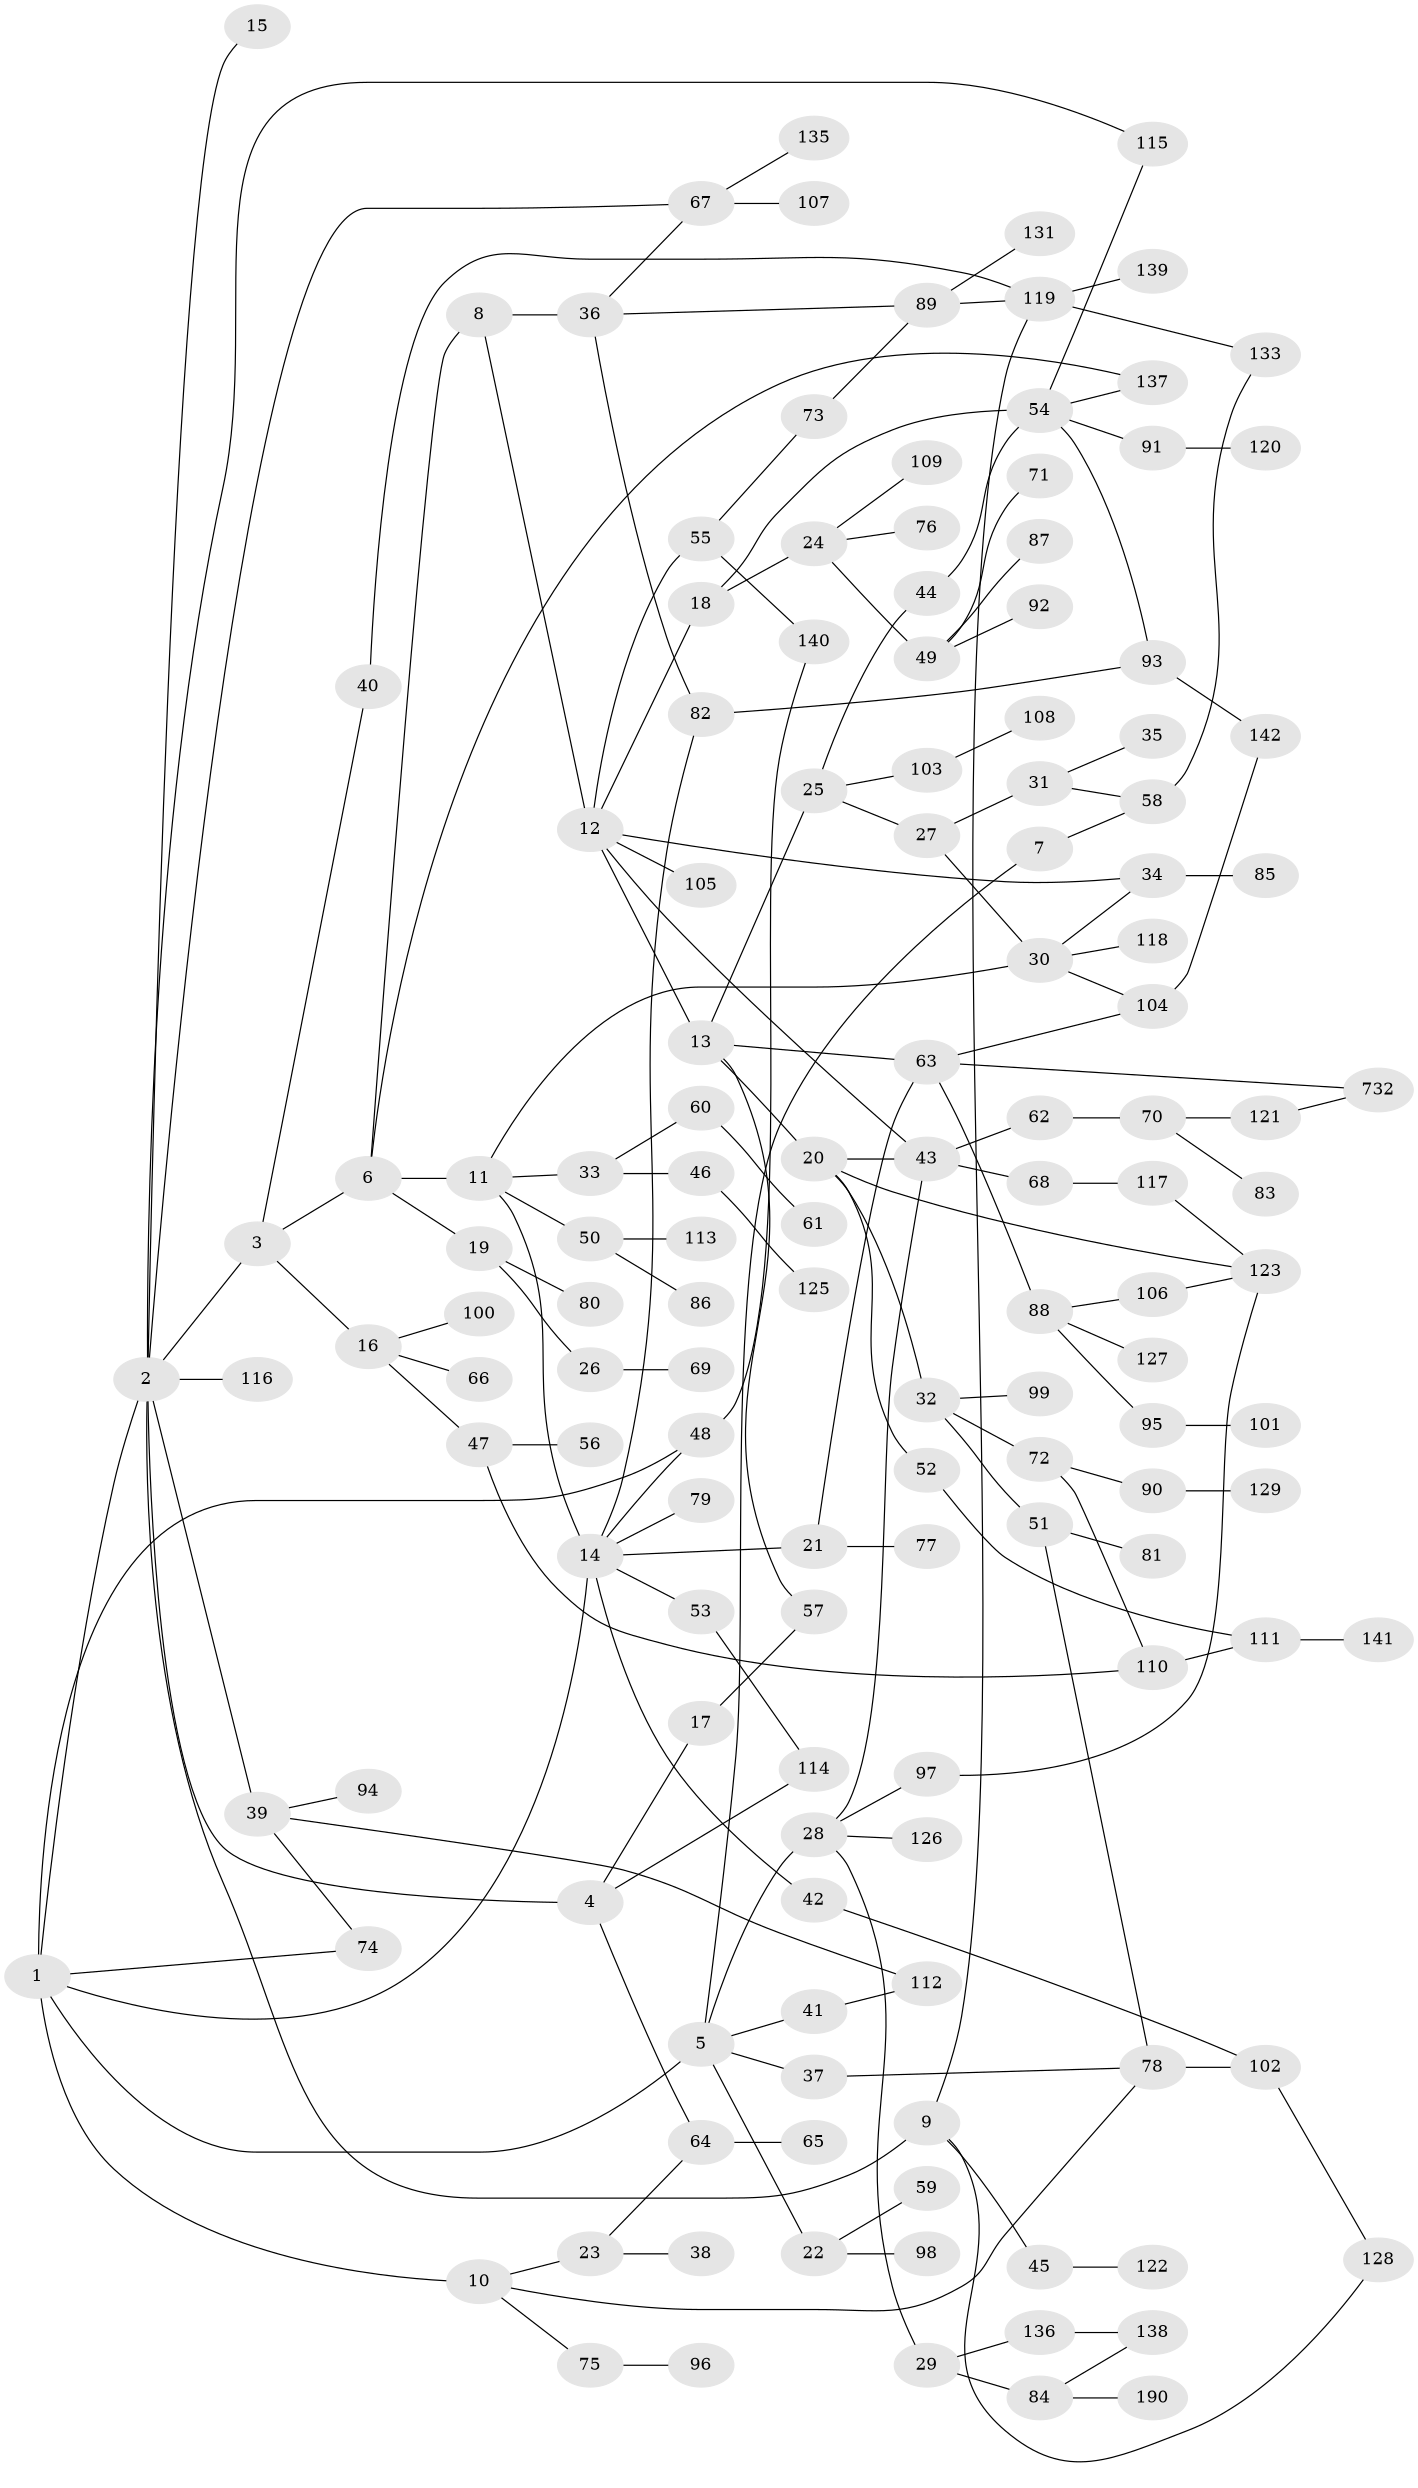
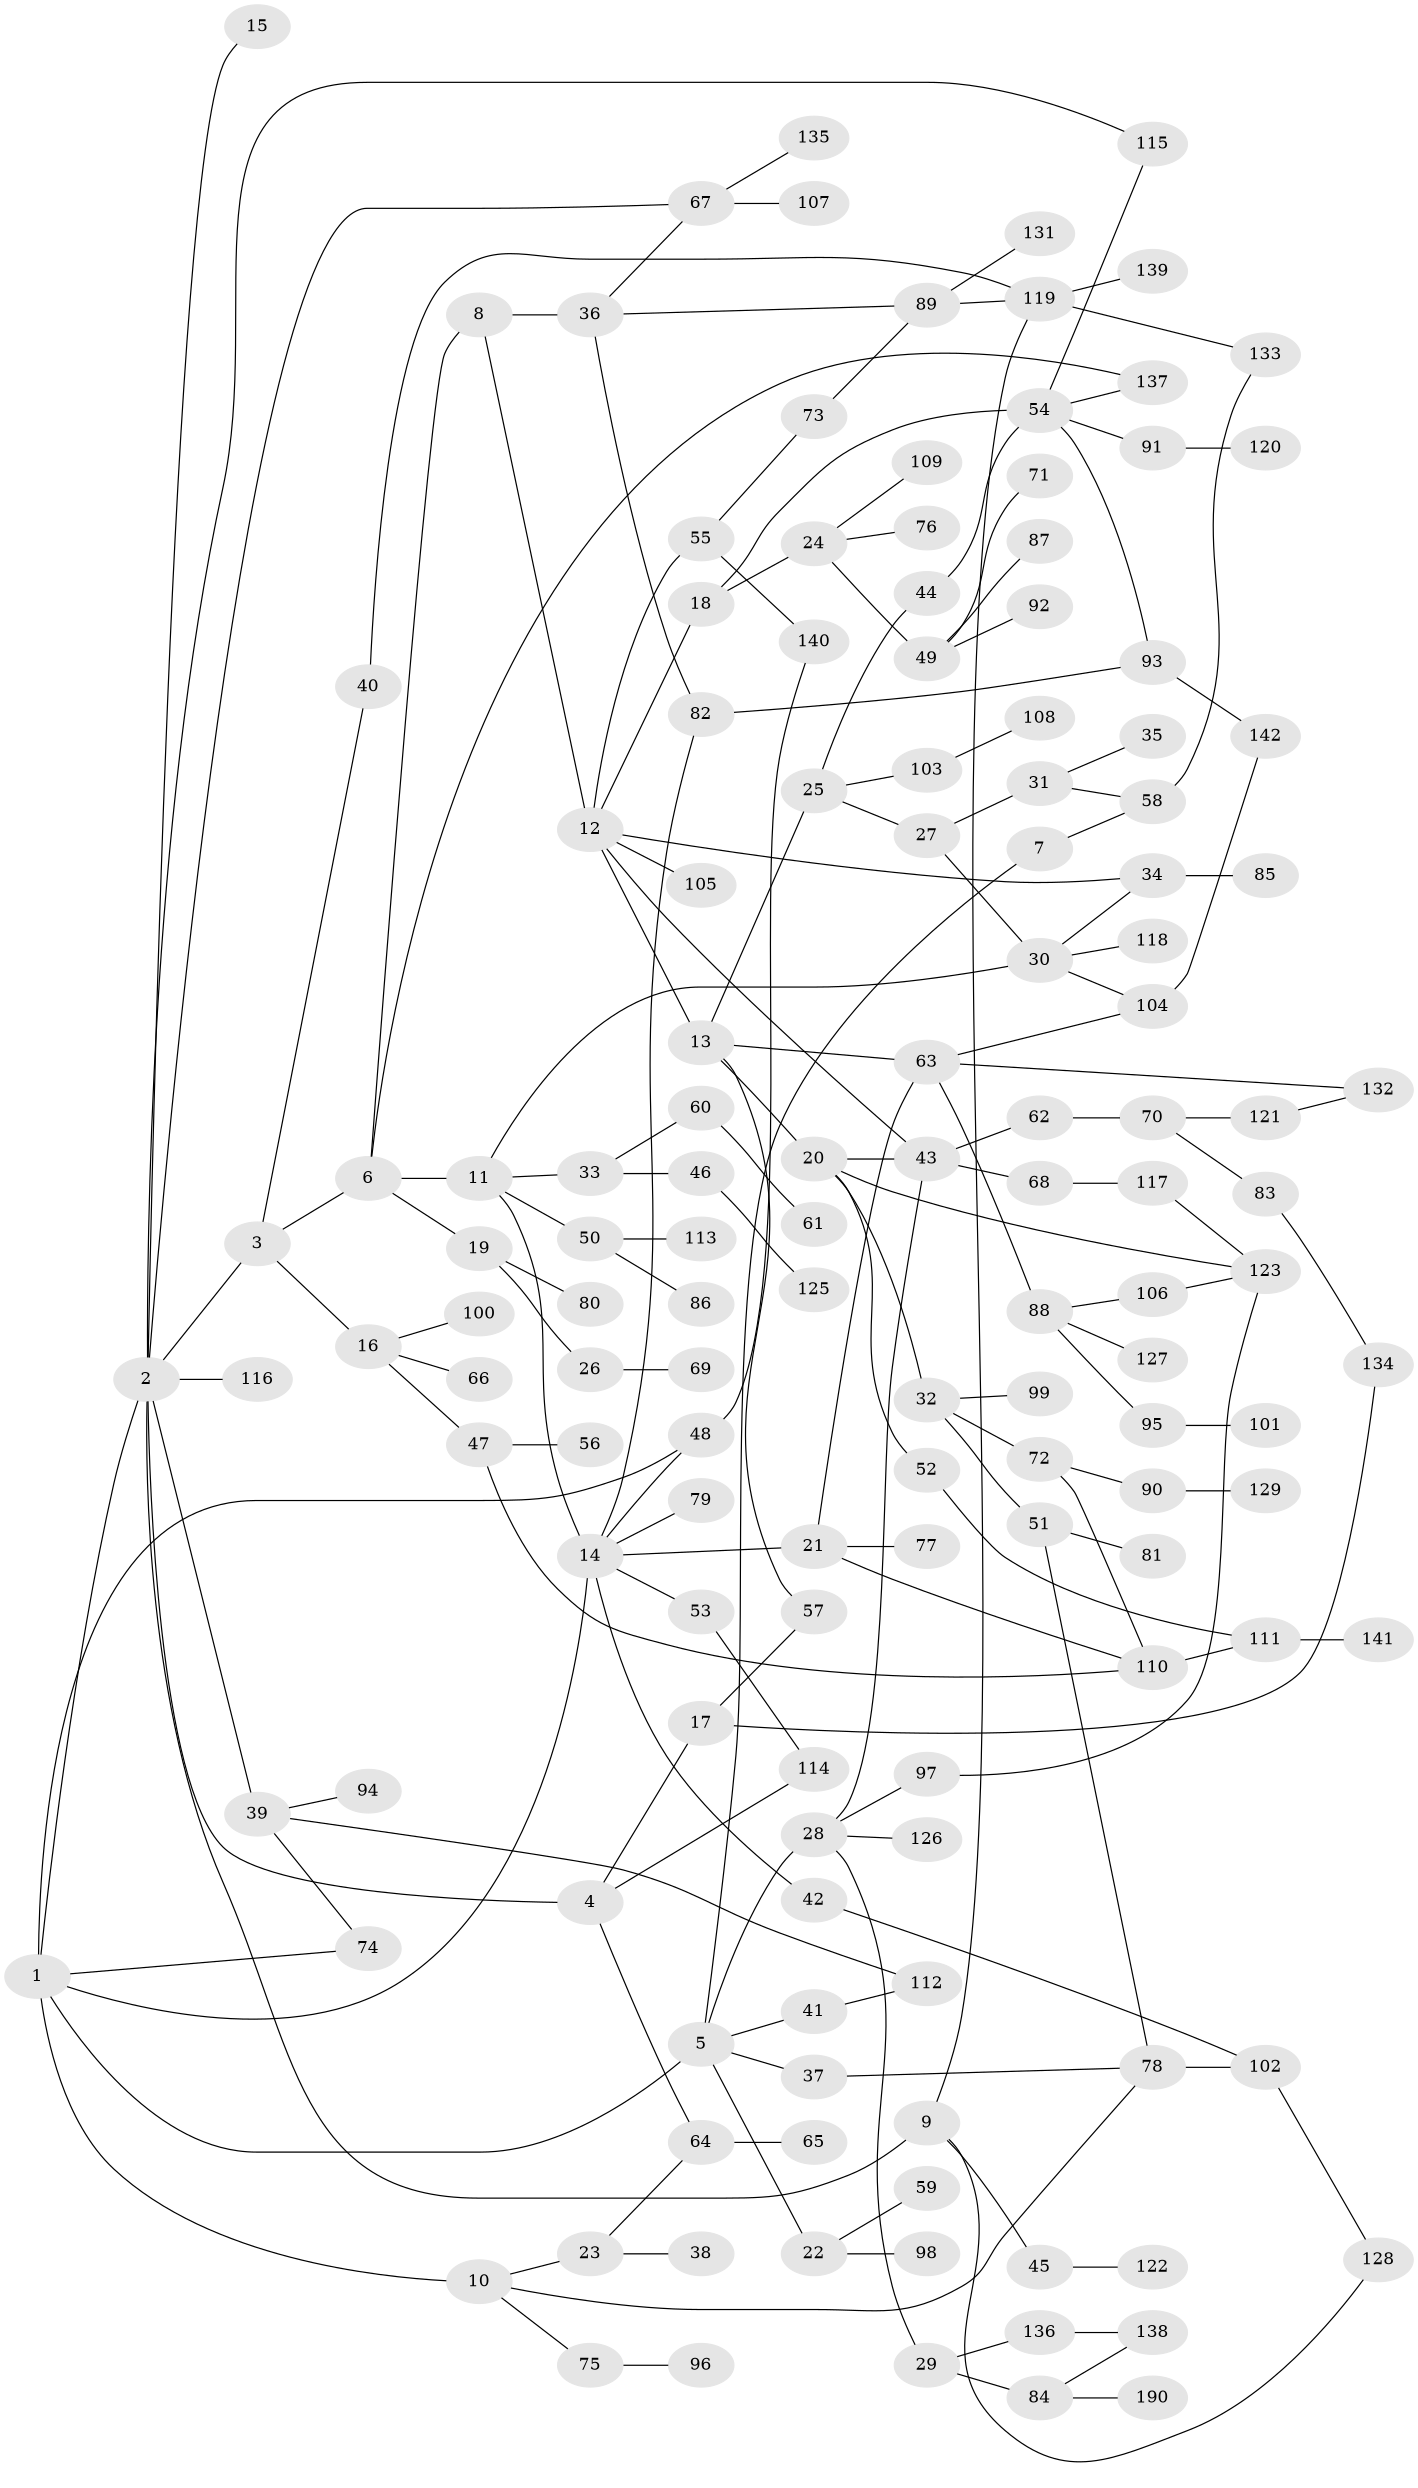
node "732": label "732" -> "132"
node "134": added
edge "21" -- "110": added
